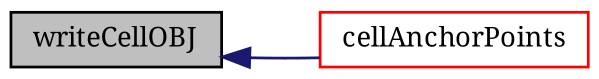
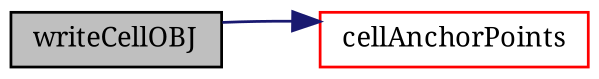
edge "cellAnchorPoints" -> "writeCellOBJ": reversed
